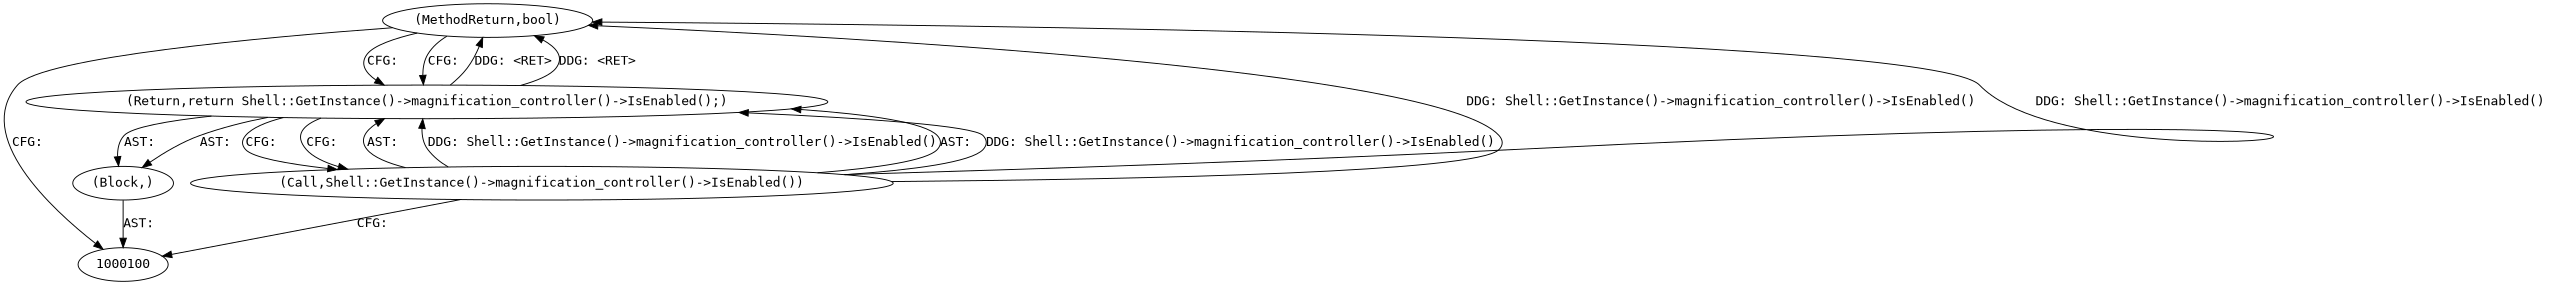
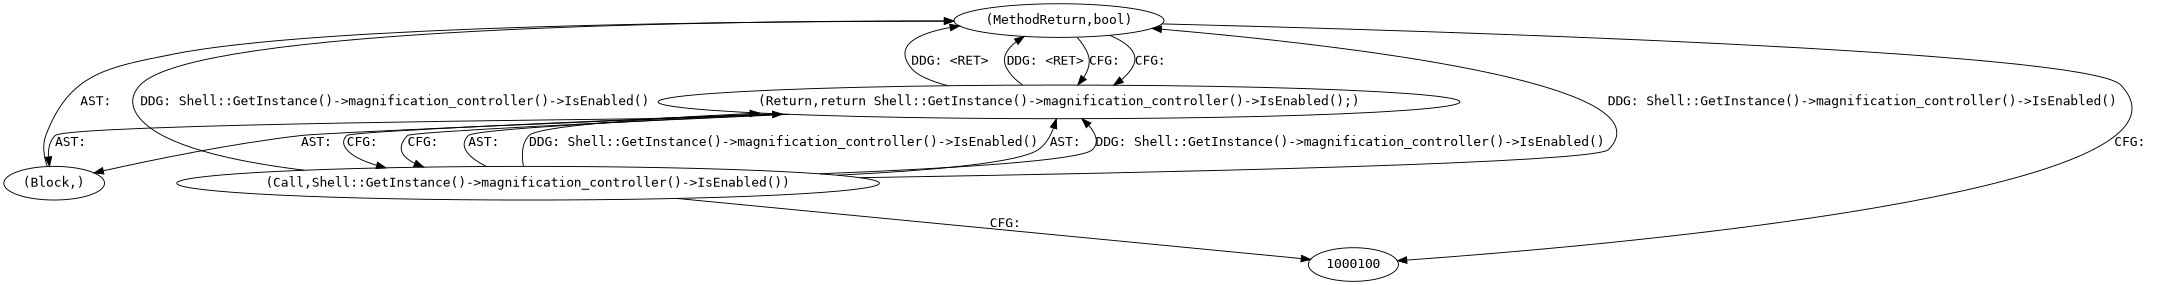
edge "(Block,)" -> "1000100": now "(Block,)" -> "(MethodReturn,bool)"
